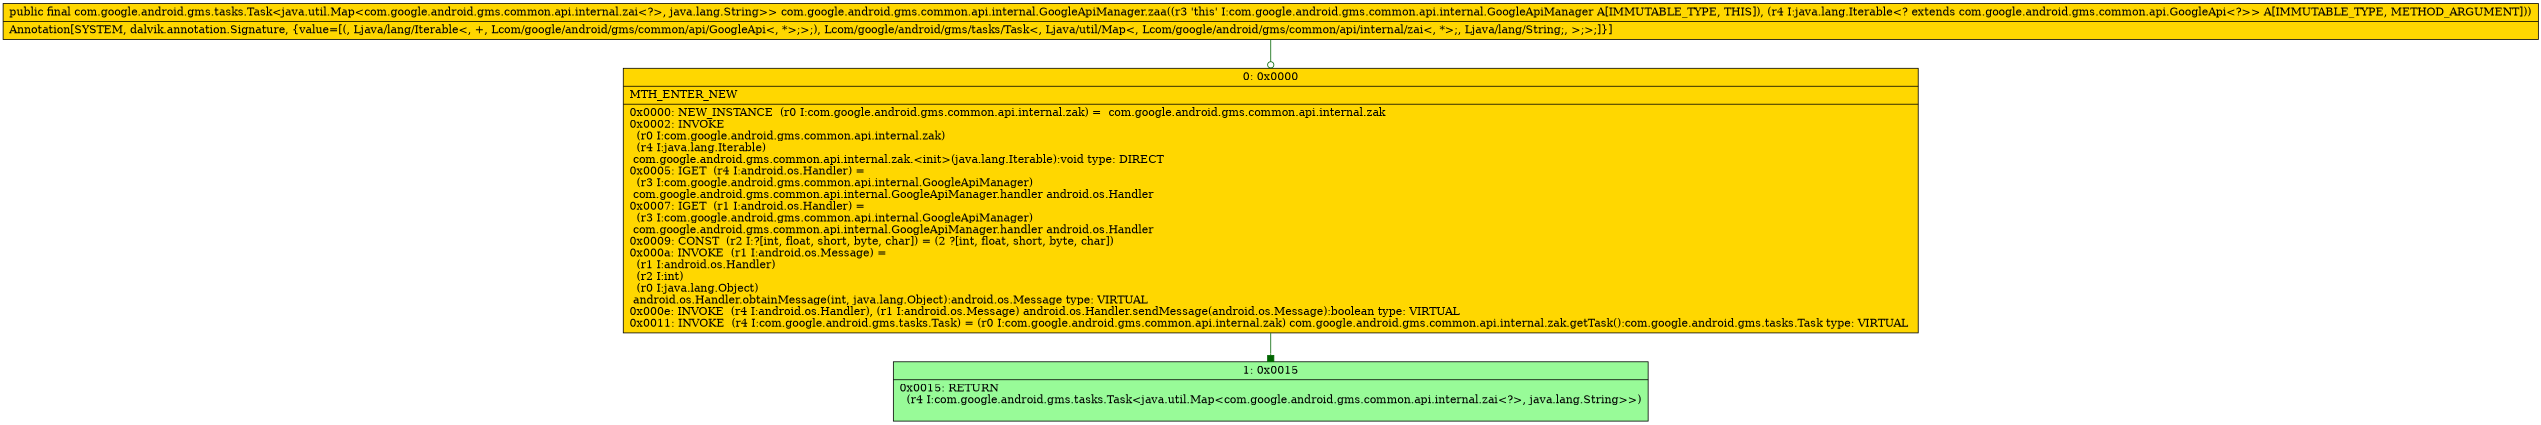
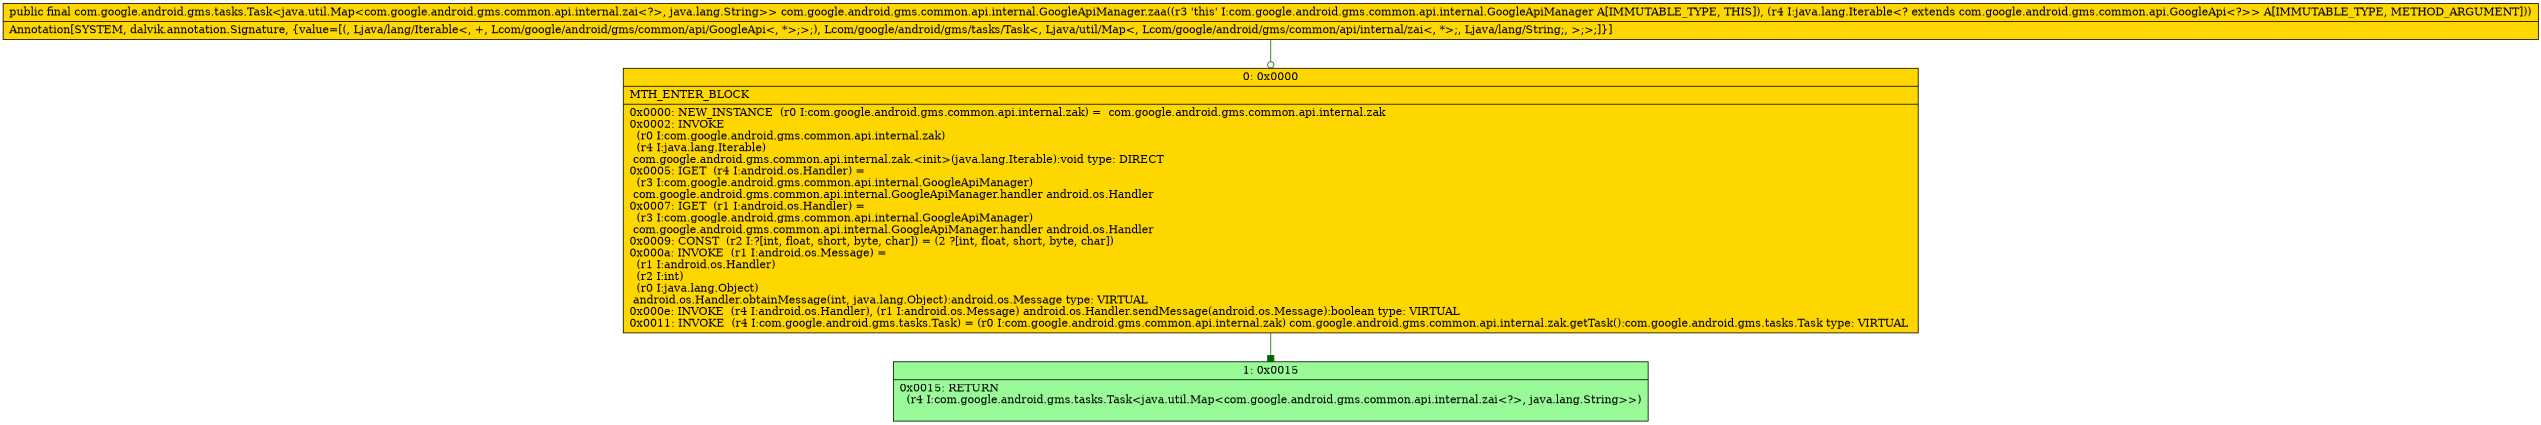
node "0: 0x0000": text "MTH_ENTER_NEW" -> "MTH_ENTER_BLOCK"
